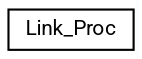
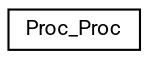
node "Link_Proc": label "Link_Proc" -> "Proc_Proc"
